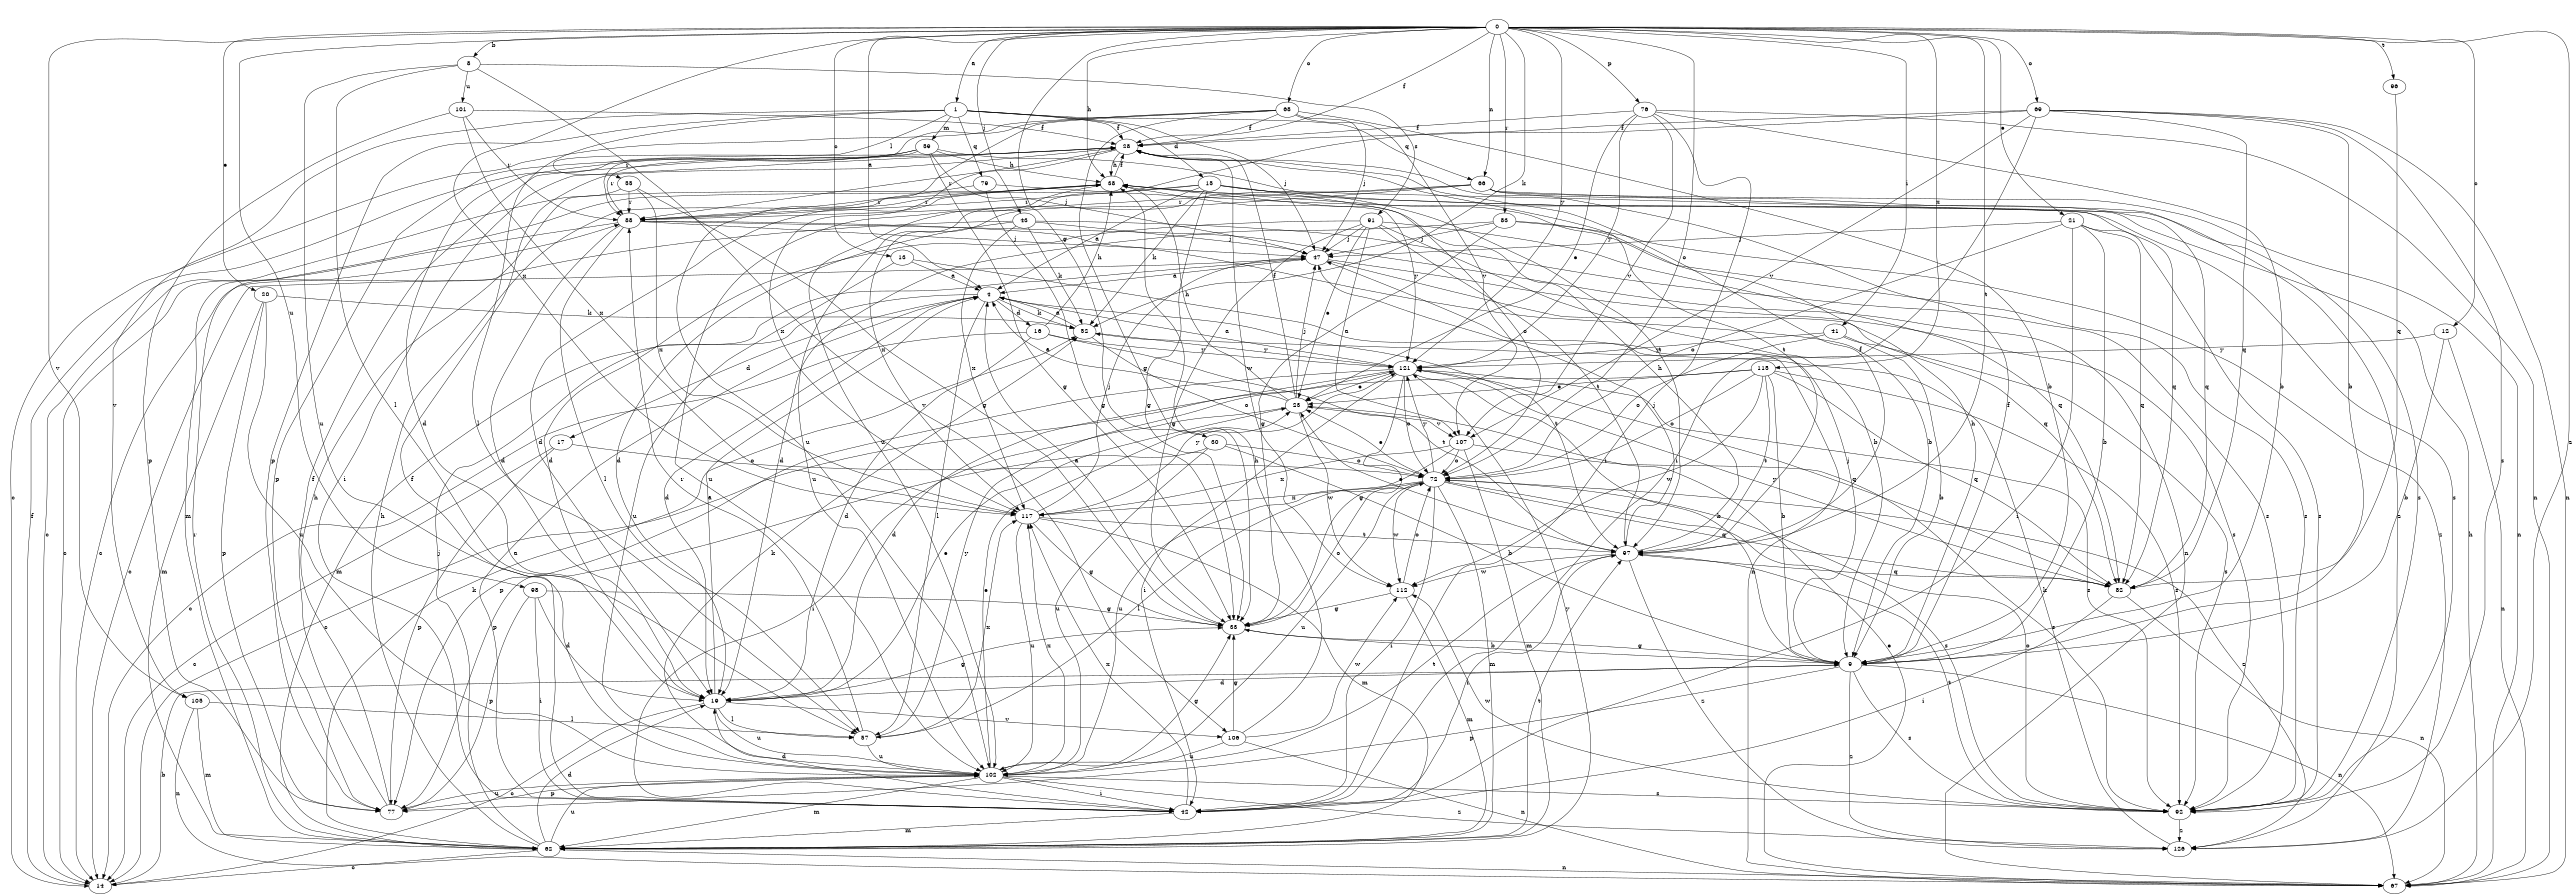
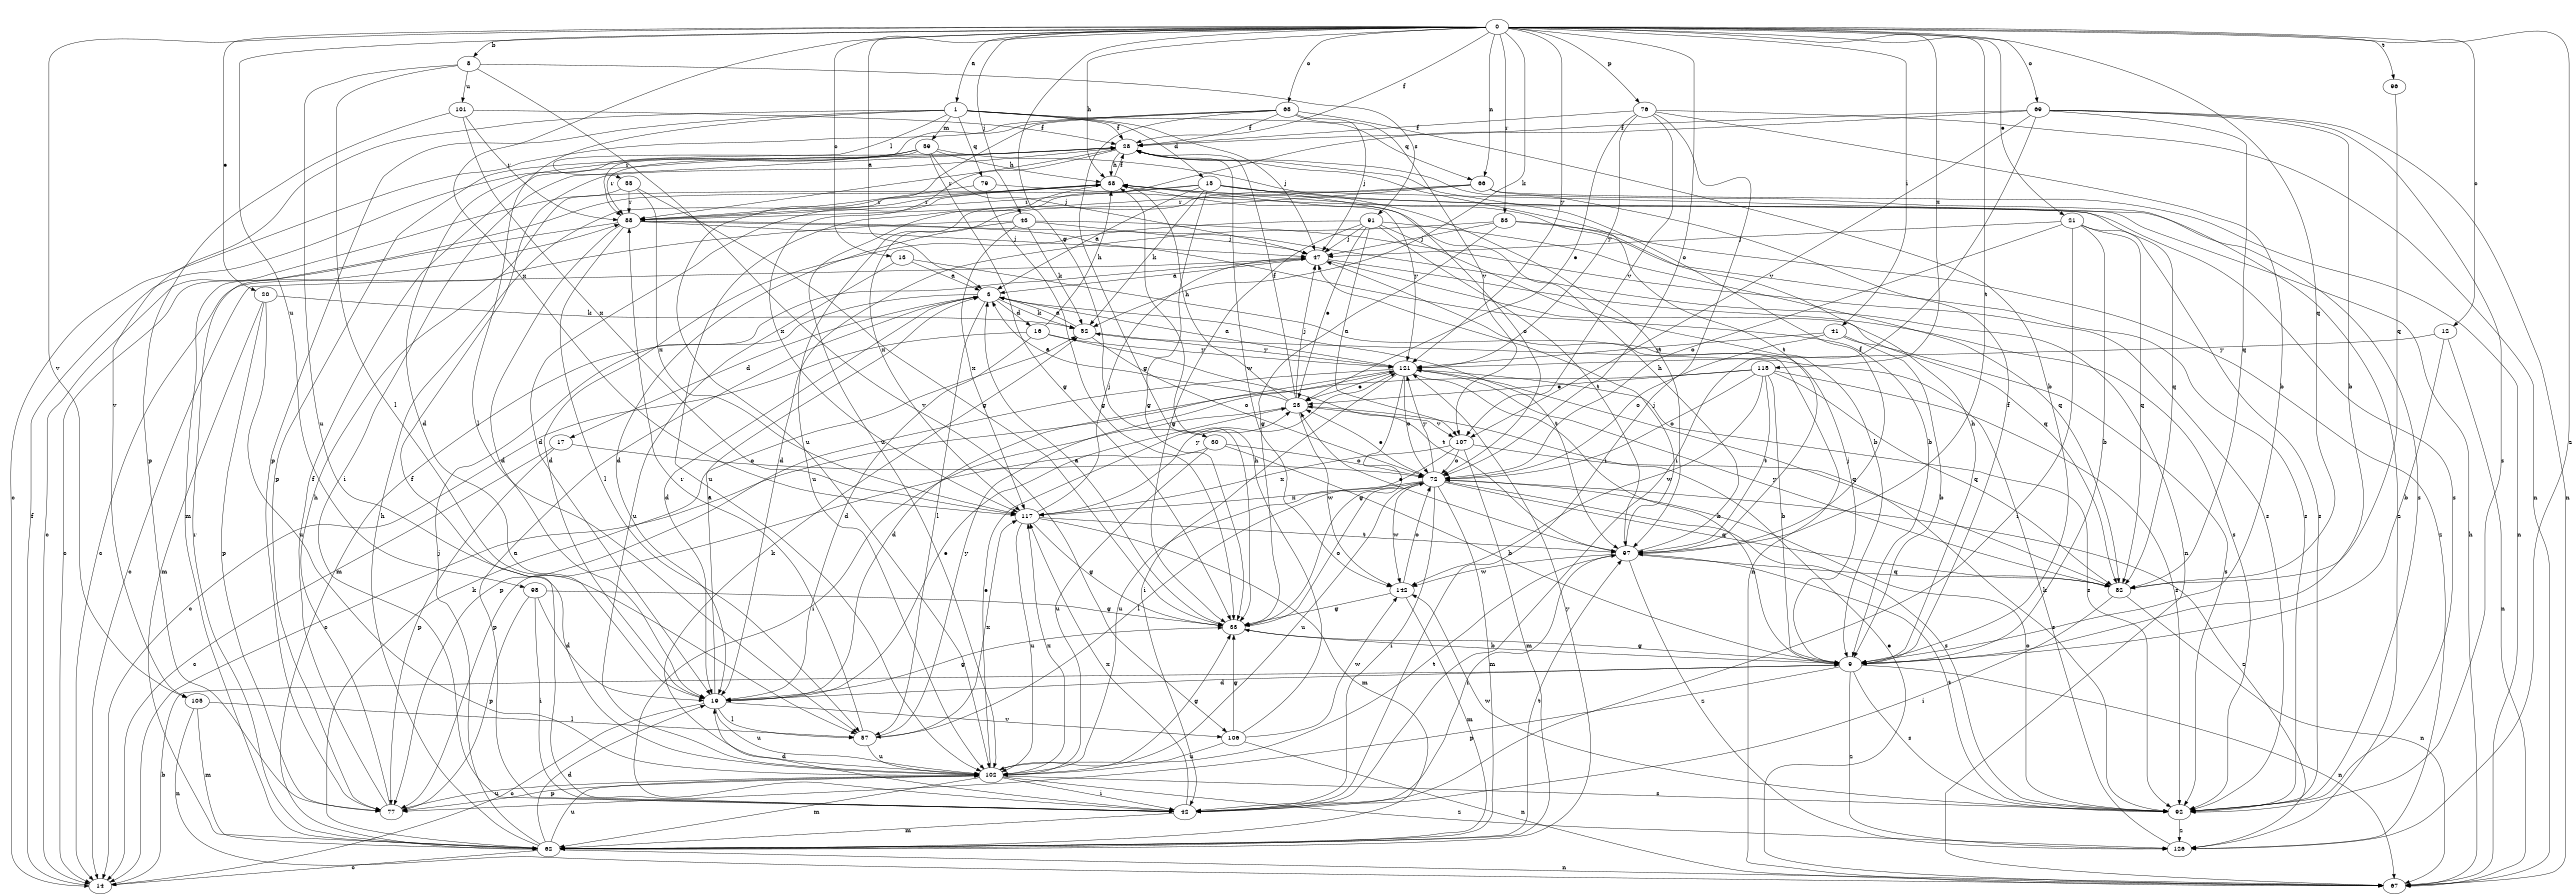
edge "66" -> "82": now "0" -> "82"
node "4": label "4" -> "3"
node "112": label "112" -> "142"
